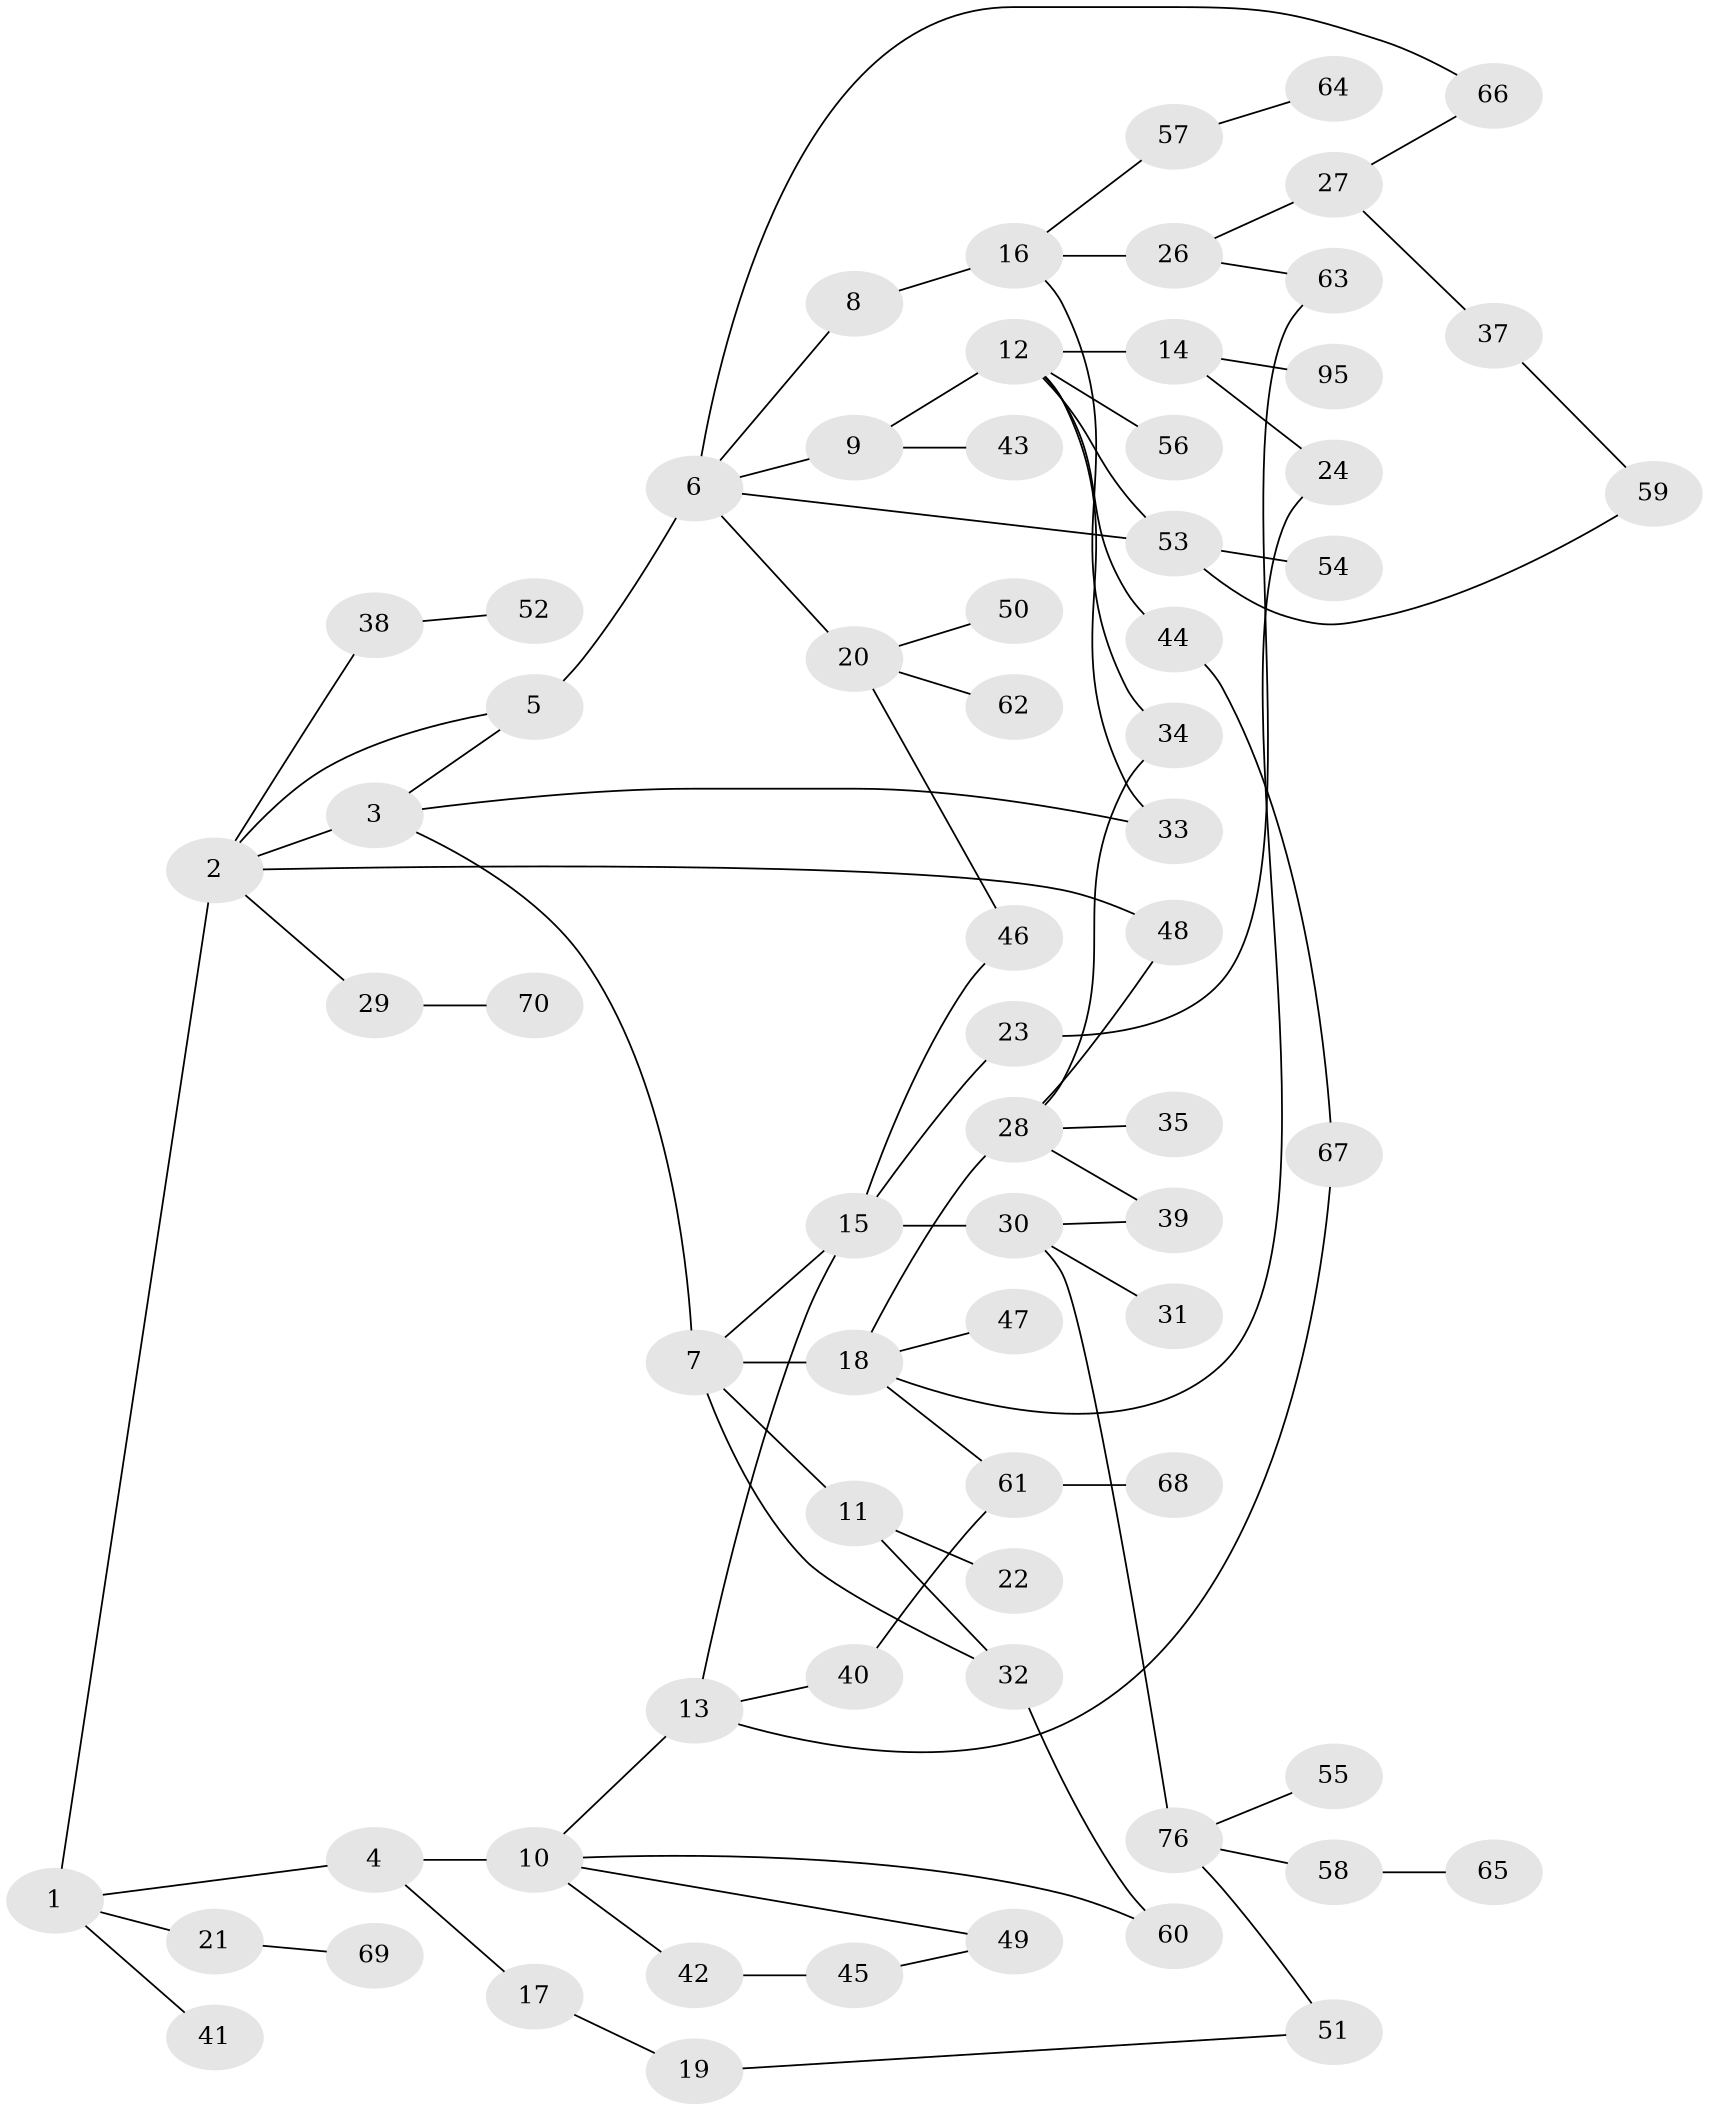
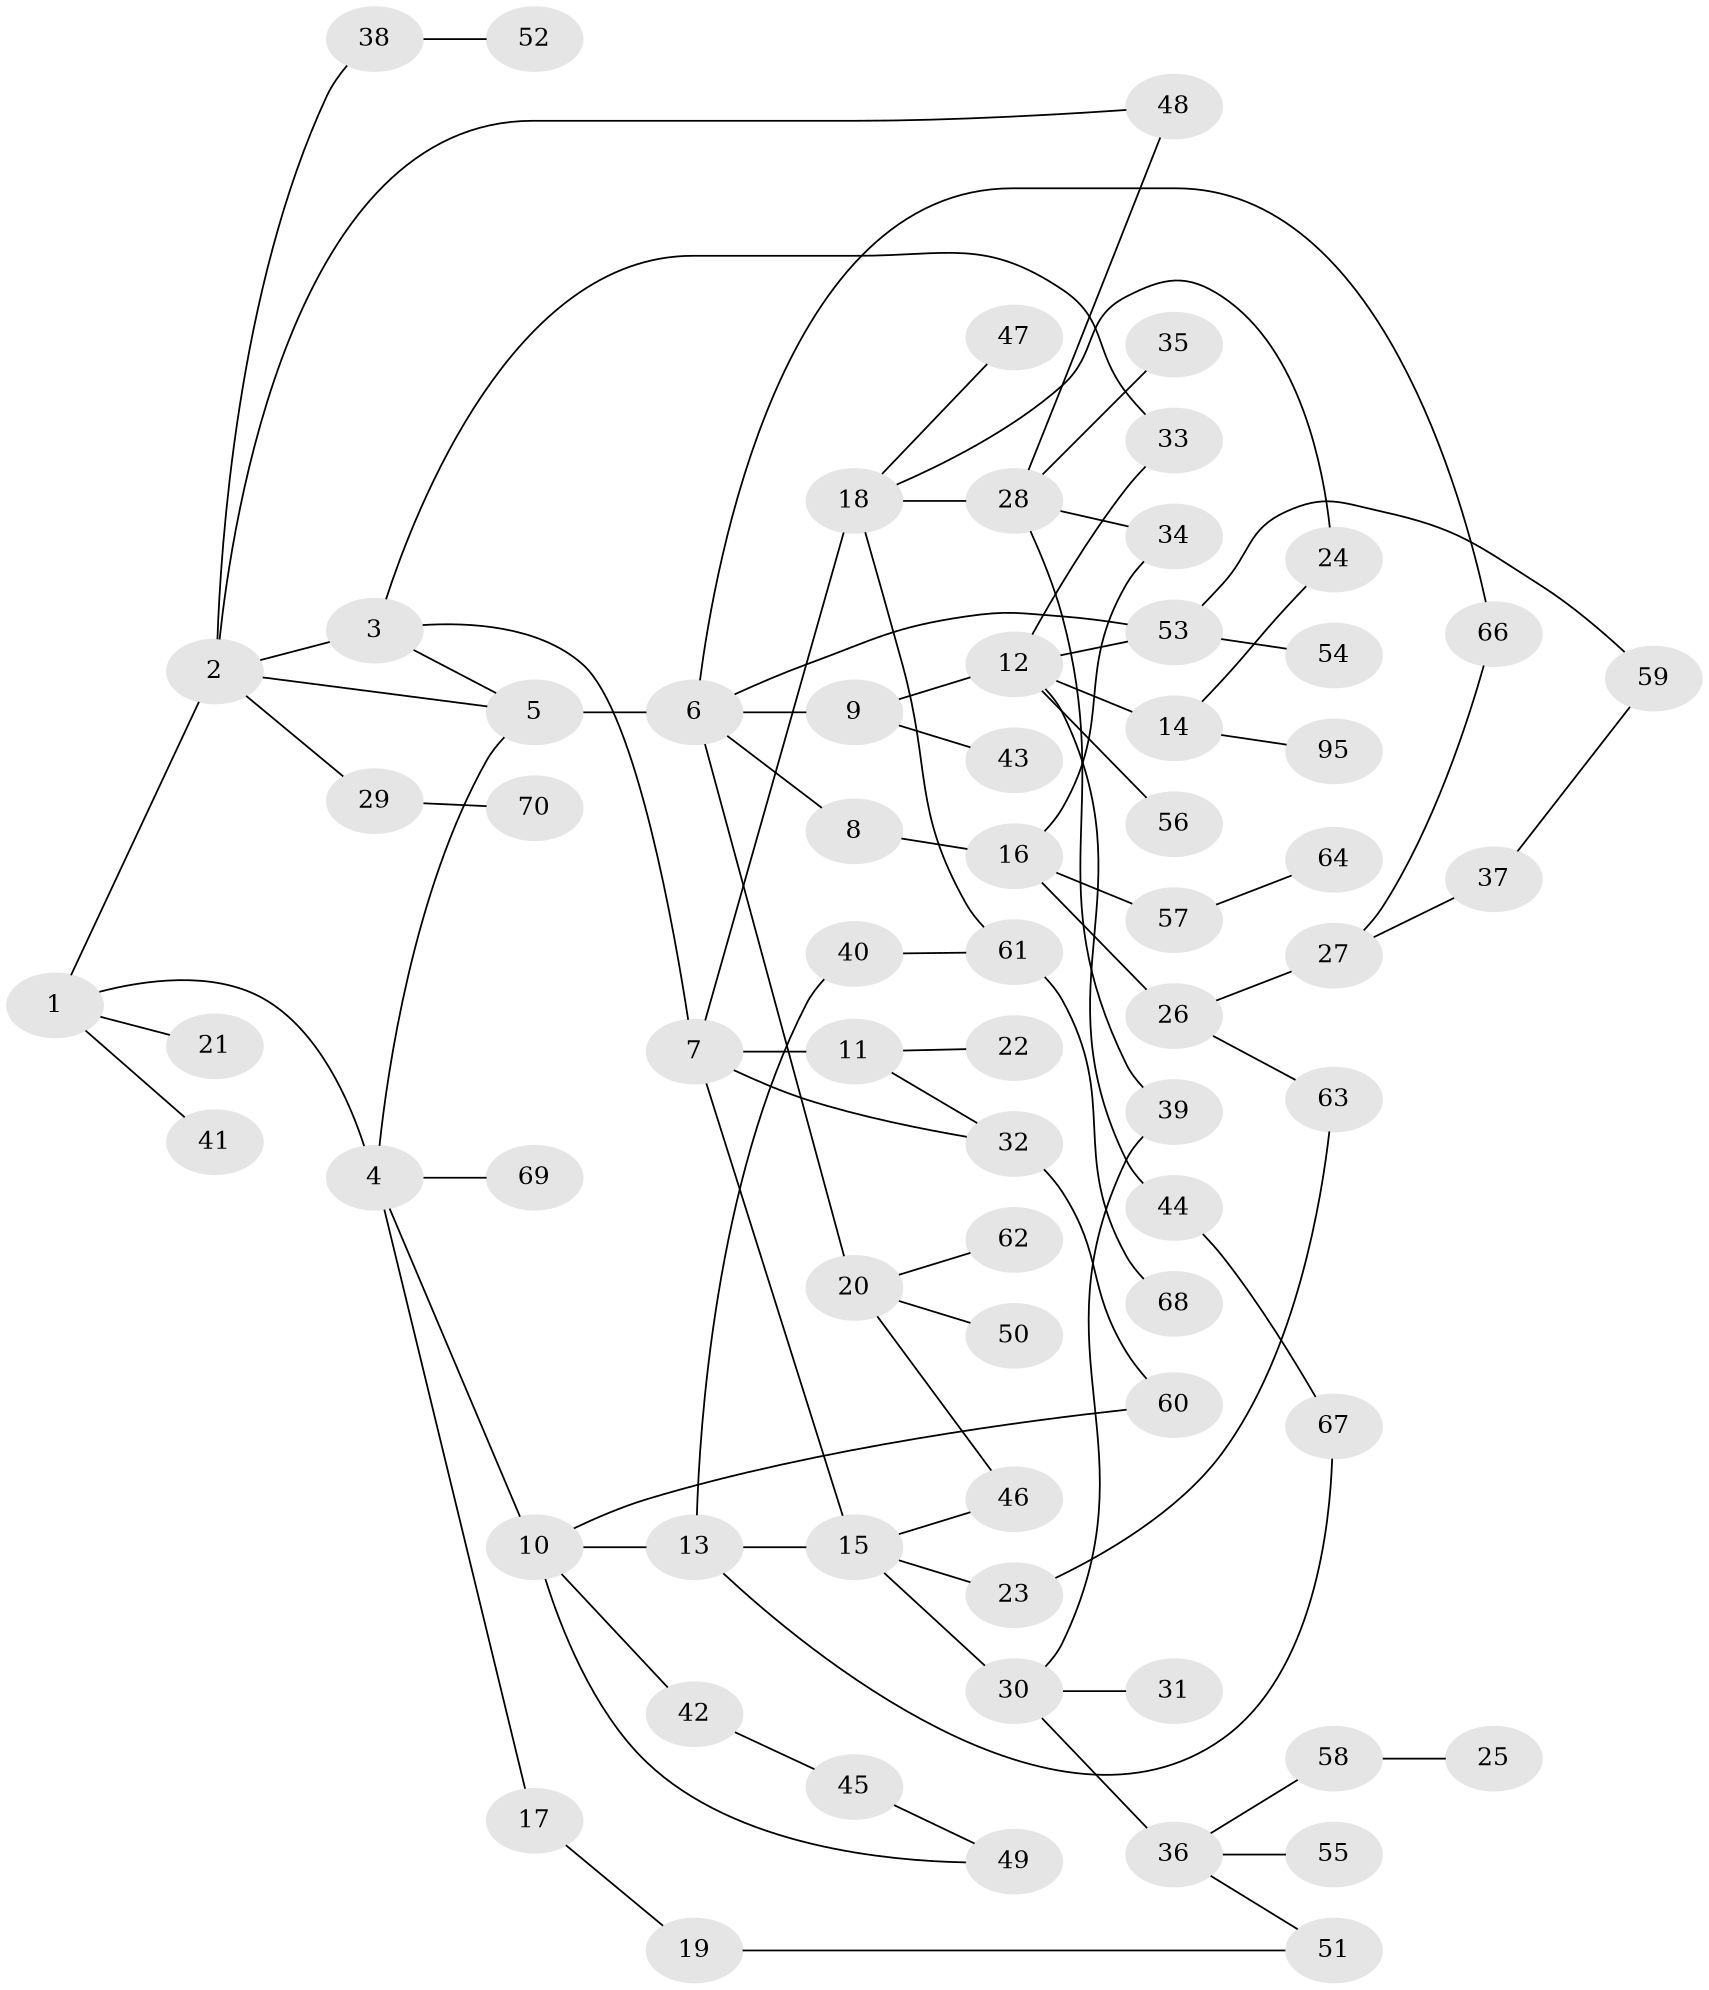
edge "5" -- "4": added
node "76": label "76" -> "36"
node "65": label "65" -> "25"
edge "21" -- "69": now "4" -- "69"
